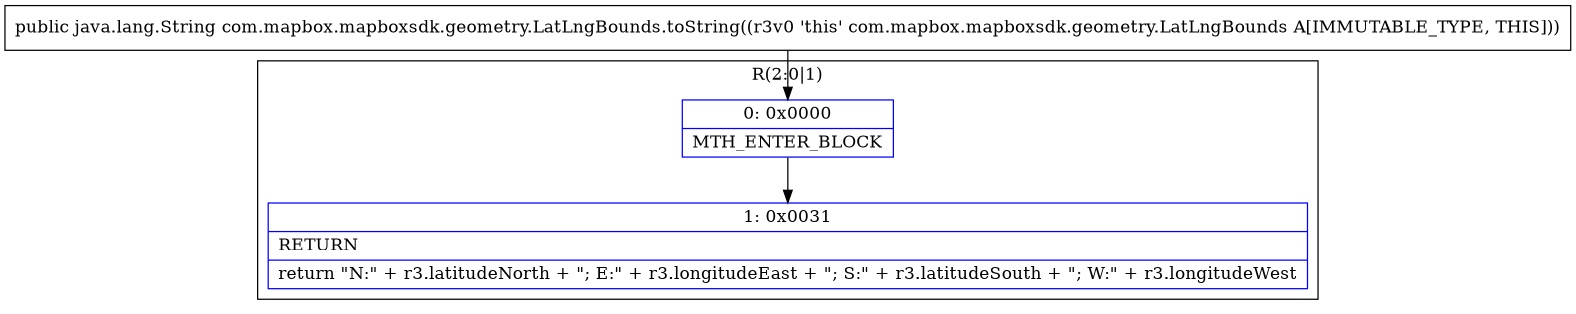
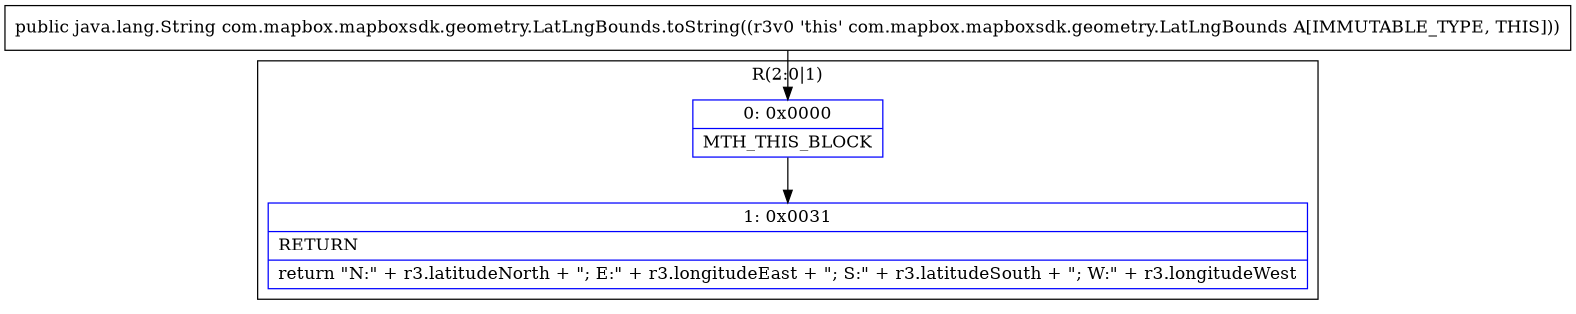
node "0: 0x0000": text "MTH_ENTER_BLOCK" -> "MTH_THIS_BLOCK"
